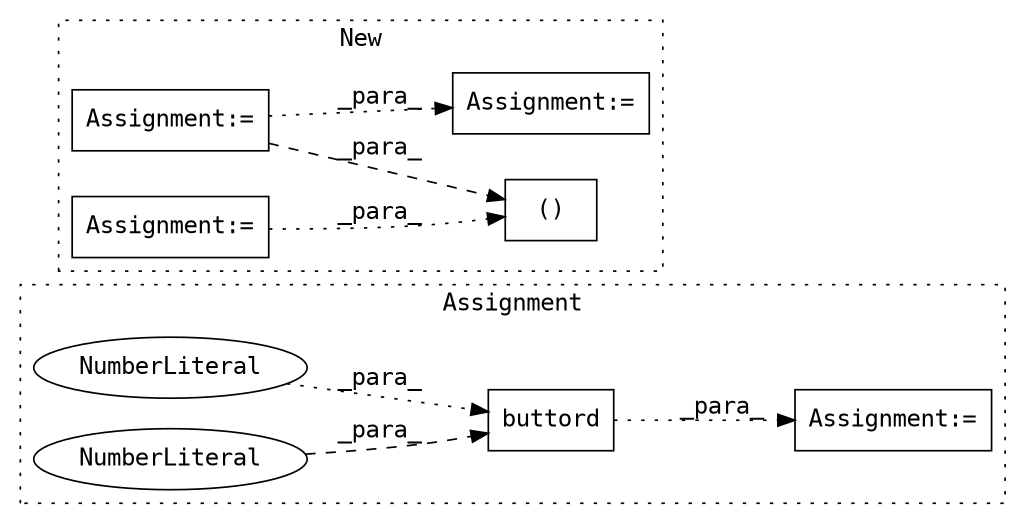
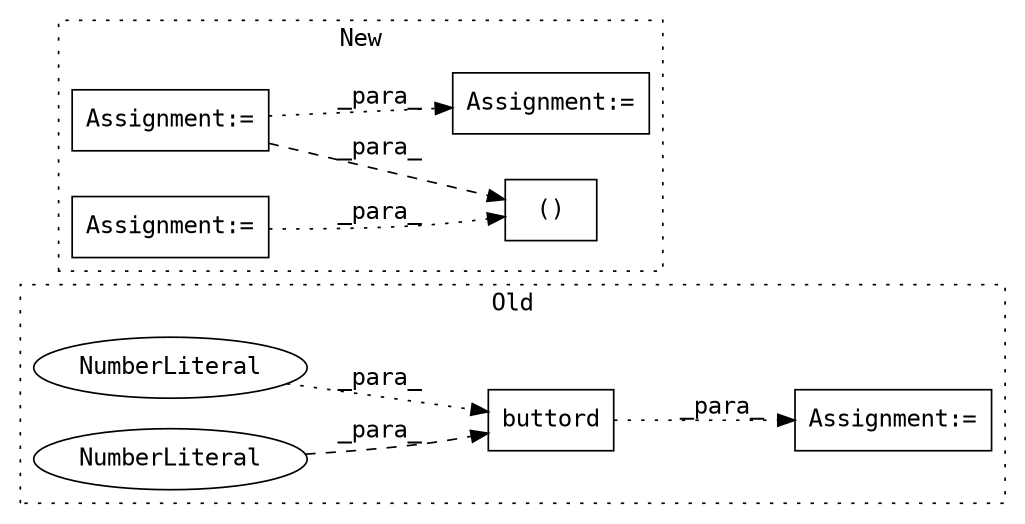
cluster "Assignment": label "Assignment" -> "Old"
